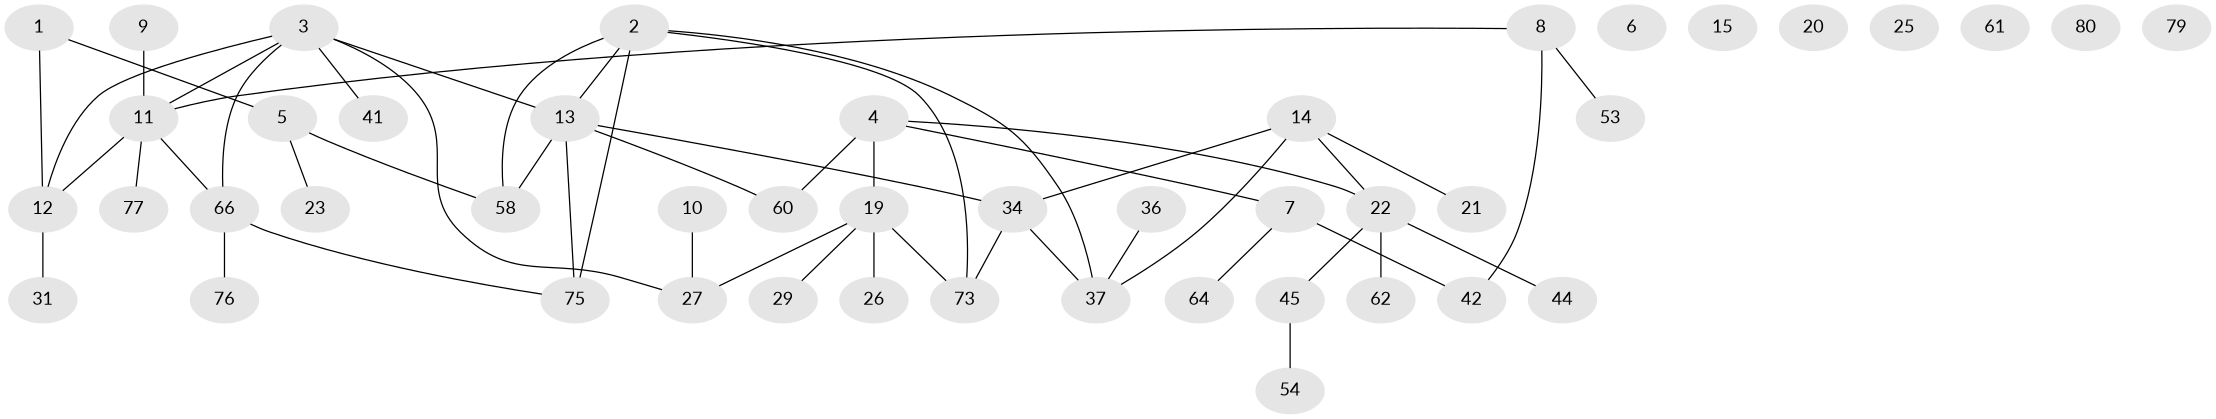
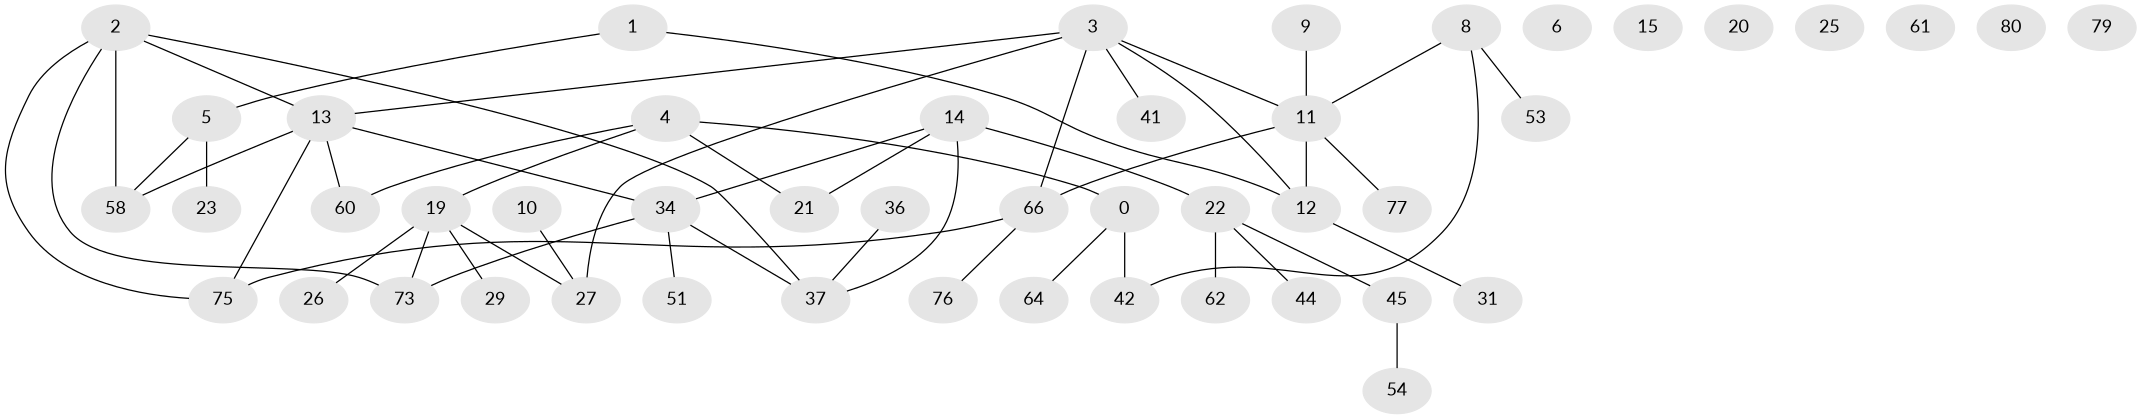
edge "4" -- "22": now "4" -- "21"
node "7": label "7" -> "0"
node "51": added
